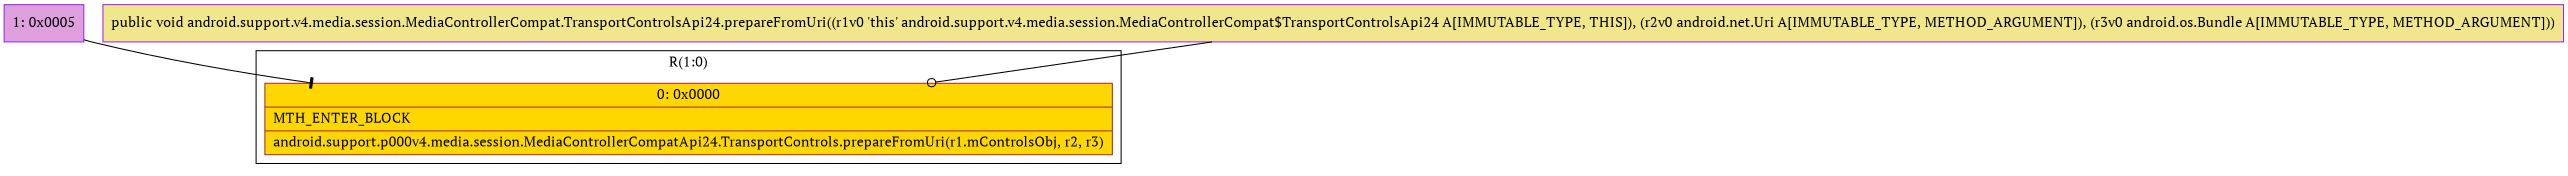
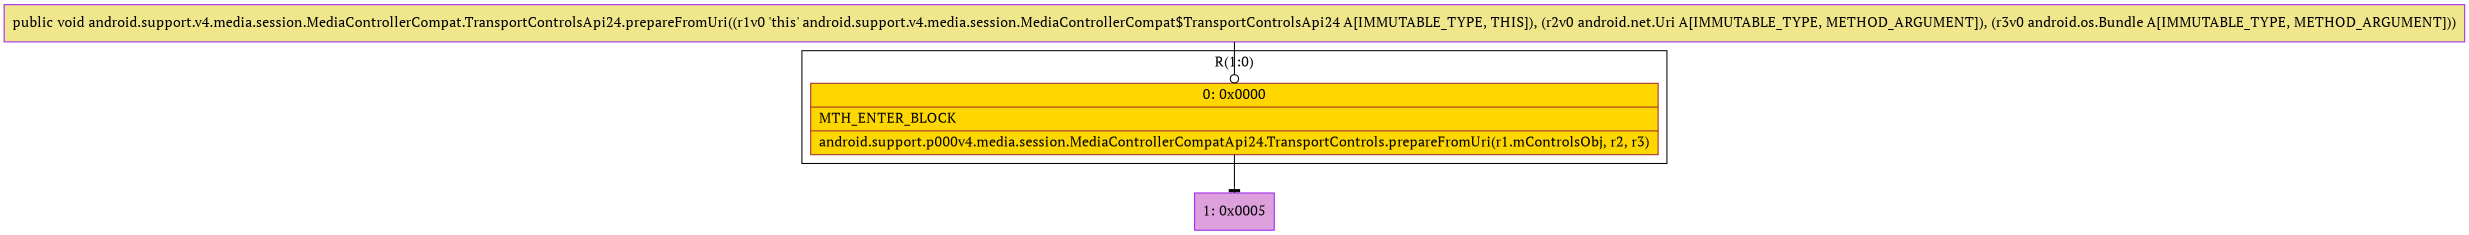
edge "1: 0x0005" -> "0: 0x0000": reversed
